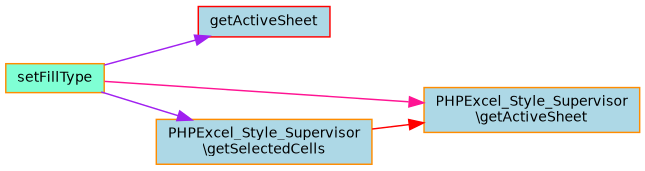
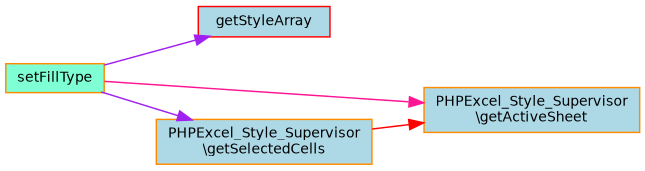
node "getActiveSheet": label "getActiveSheet" -> "getStyleArray"
